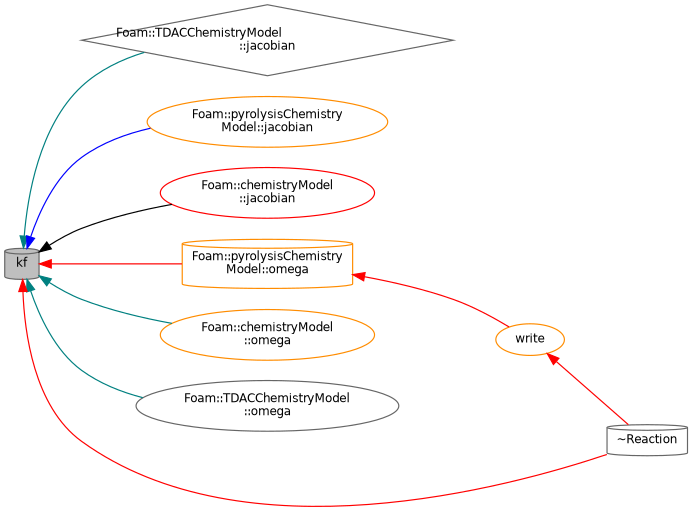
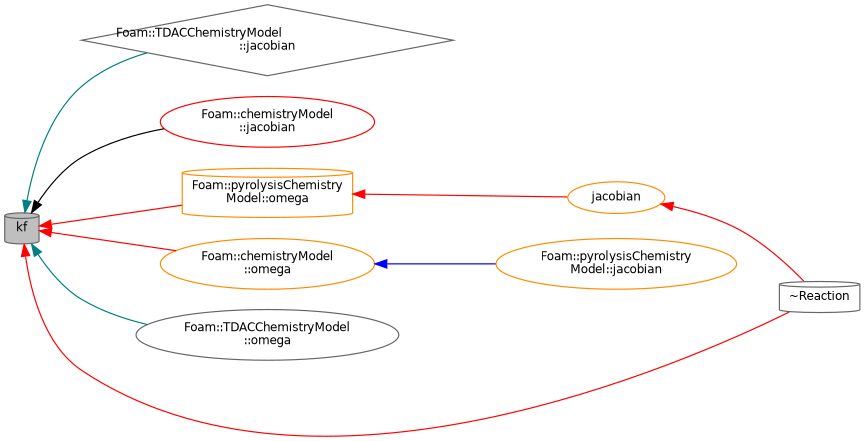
edge "Foam::pyrolysisChemistry Model::jacobian" -> "kf": now "Foam::pyrolysisChemistry Model::jacobian" -> "Foam::chemistryModel ::omega"
edge "Foam::chemistryModel ::omega" -> "kf": color teal -> red
node "write": label "write" -> "jacobian"
